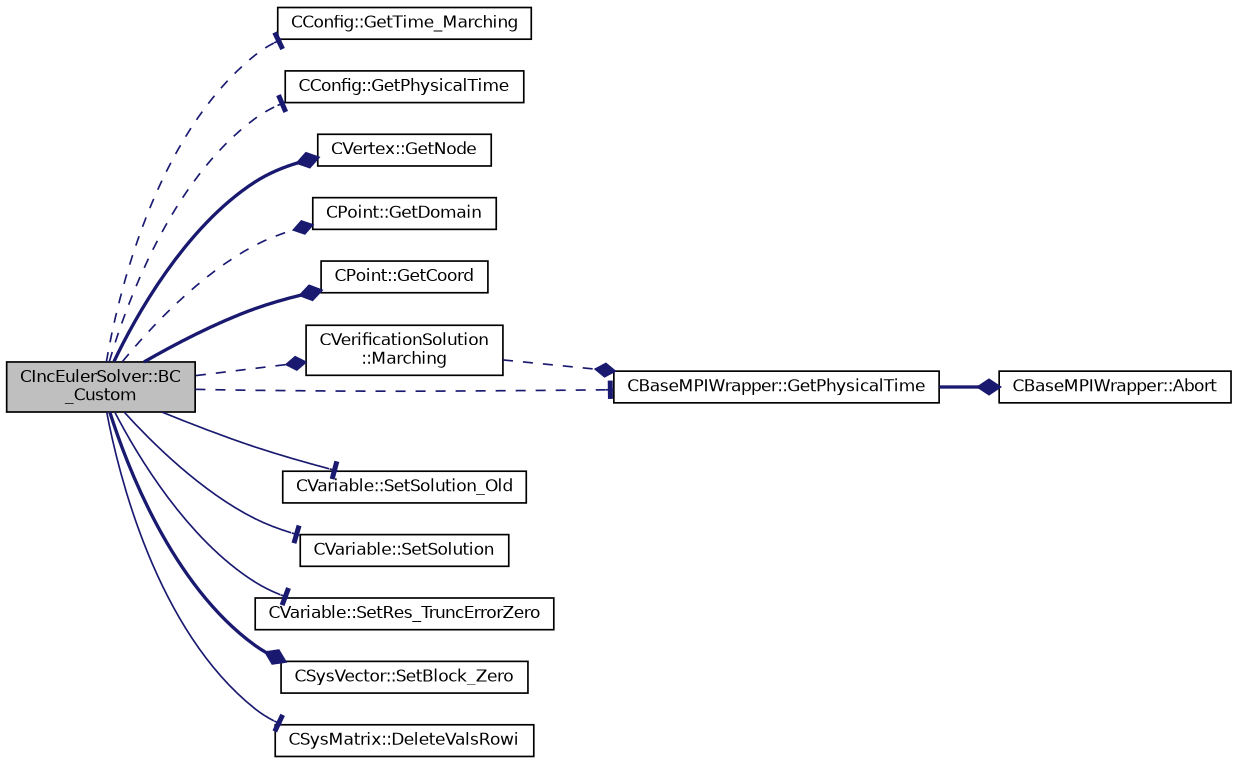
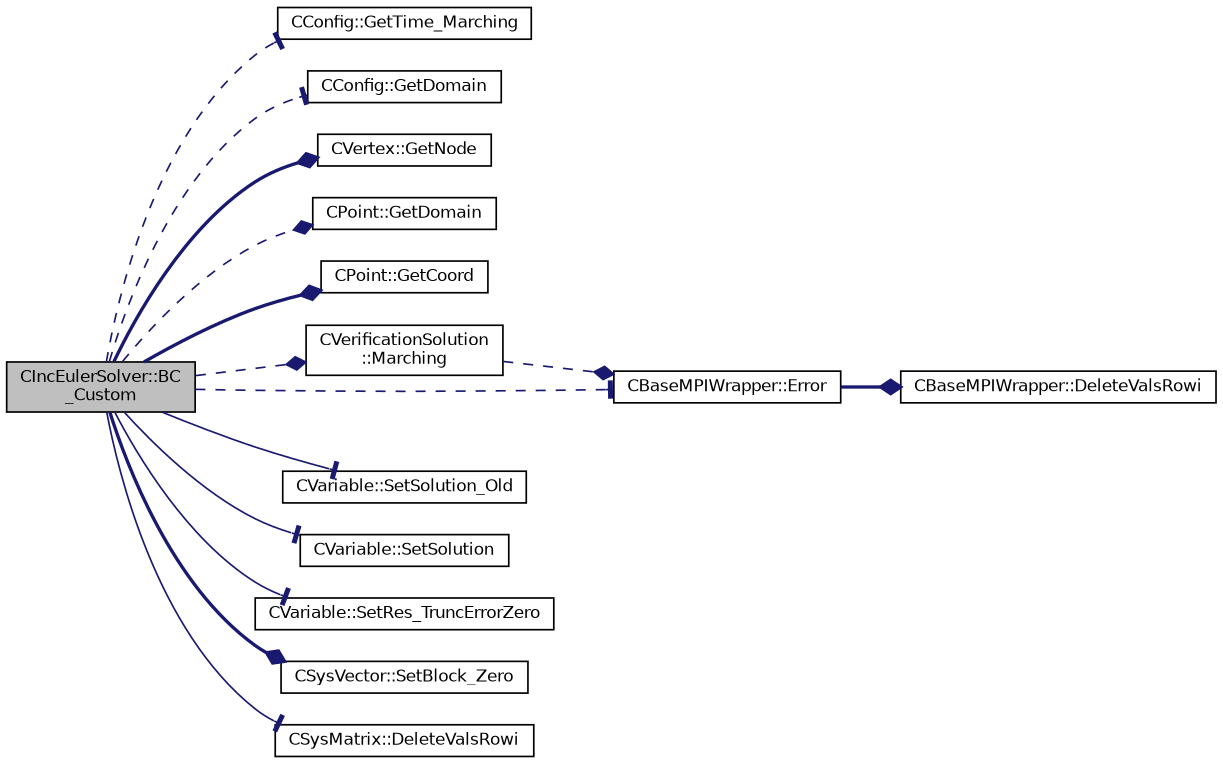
node "CConfig::GetPhysicalTime": label "CConfig::GetPhysicalTime" -> "CConfig::GetDomain"
node "CBaseMPIWrapper::GetPhysicalTime": label "CBaseMPIWrapper::GetPhysicalTime" -> "CBaseMPIWrapper::Error"
node "CBaseMPIWrapper::Abort": label "CBaseMPIWrapper::Abort" -> "CBaseMPIWrapper::DeleteValsRowi"
